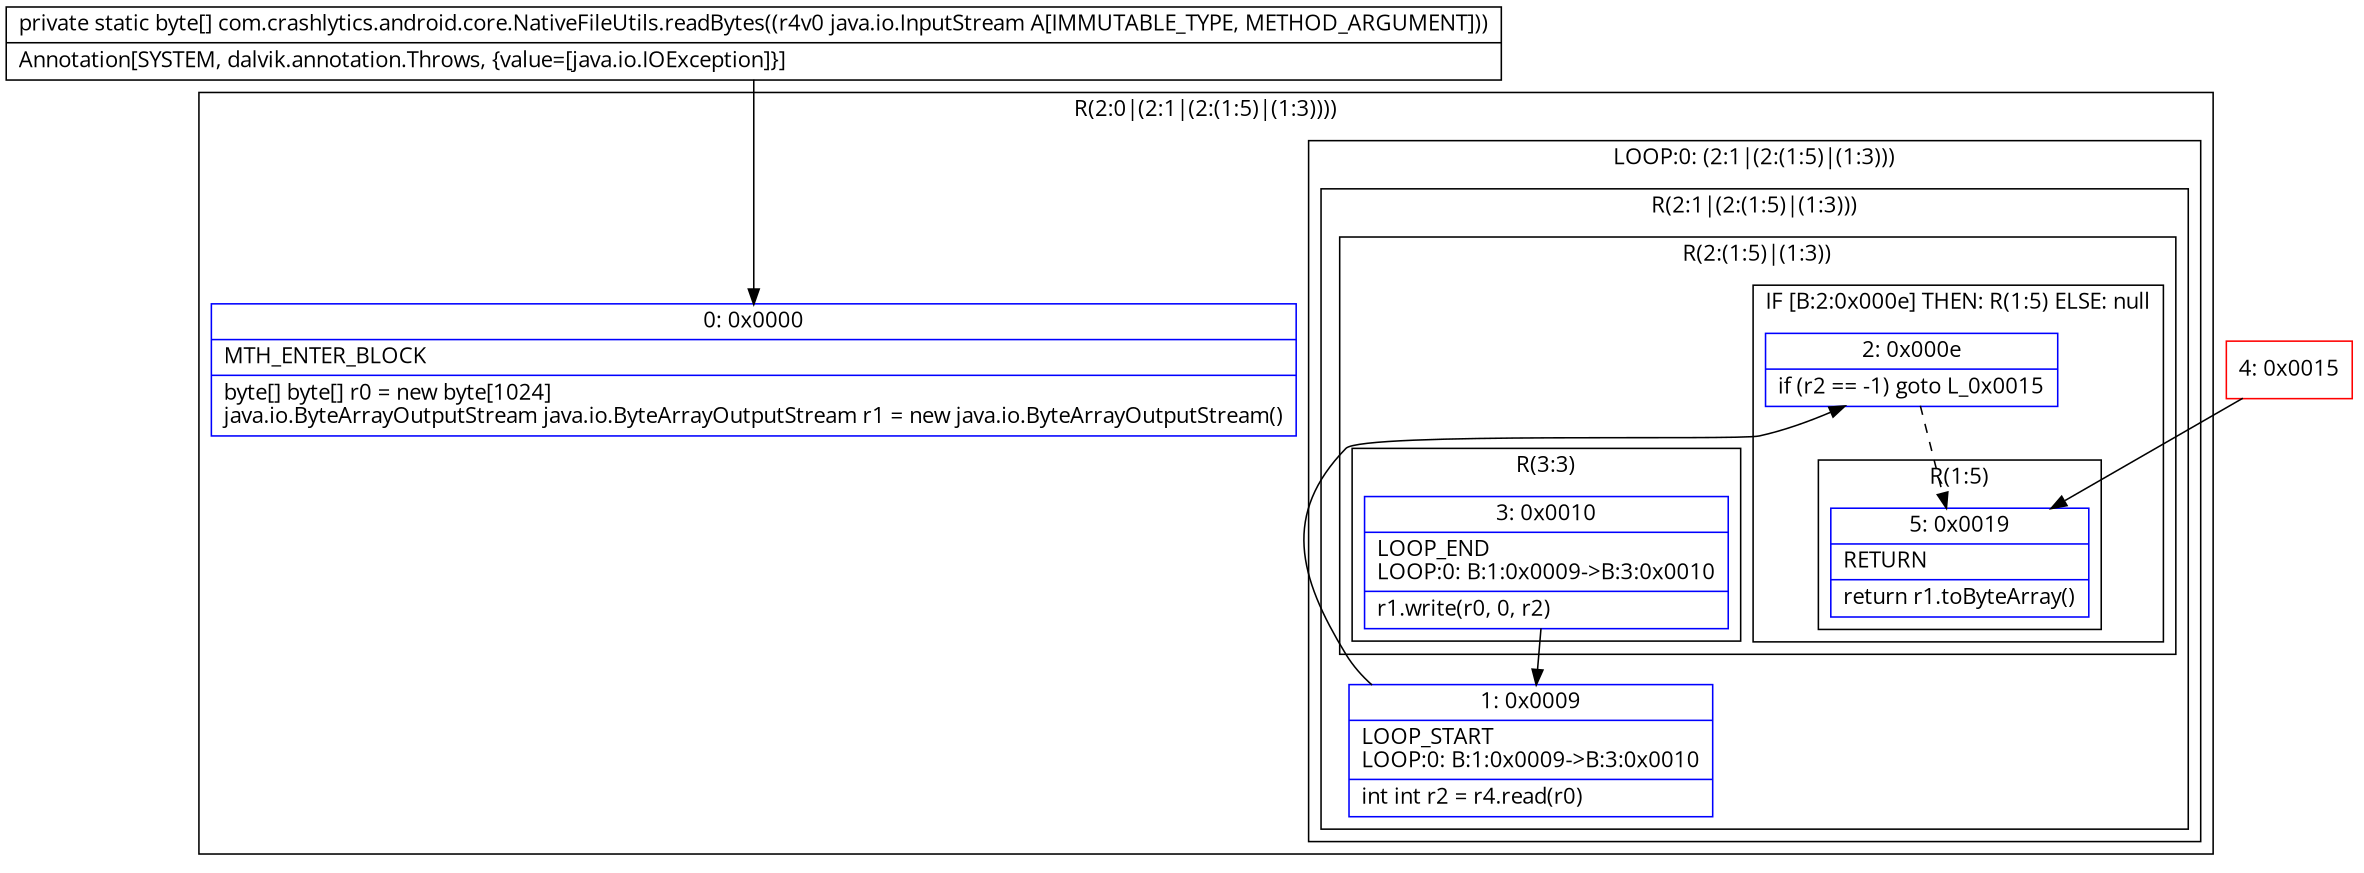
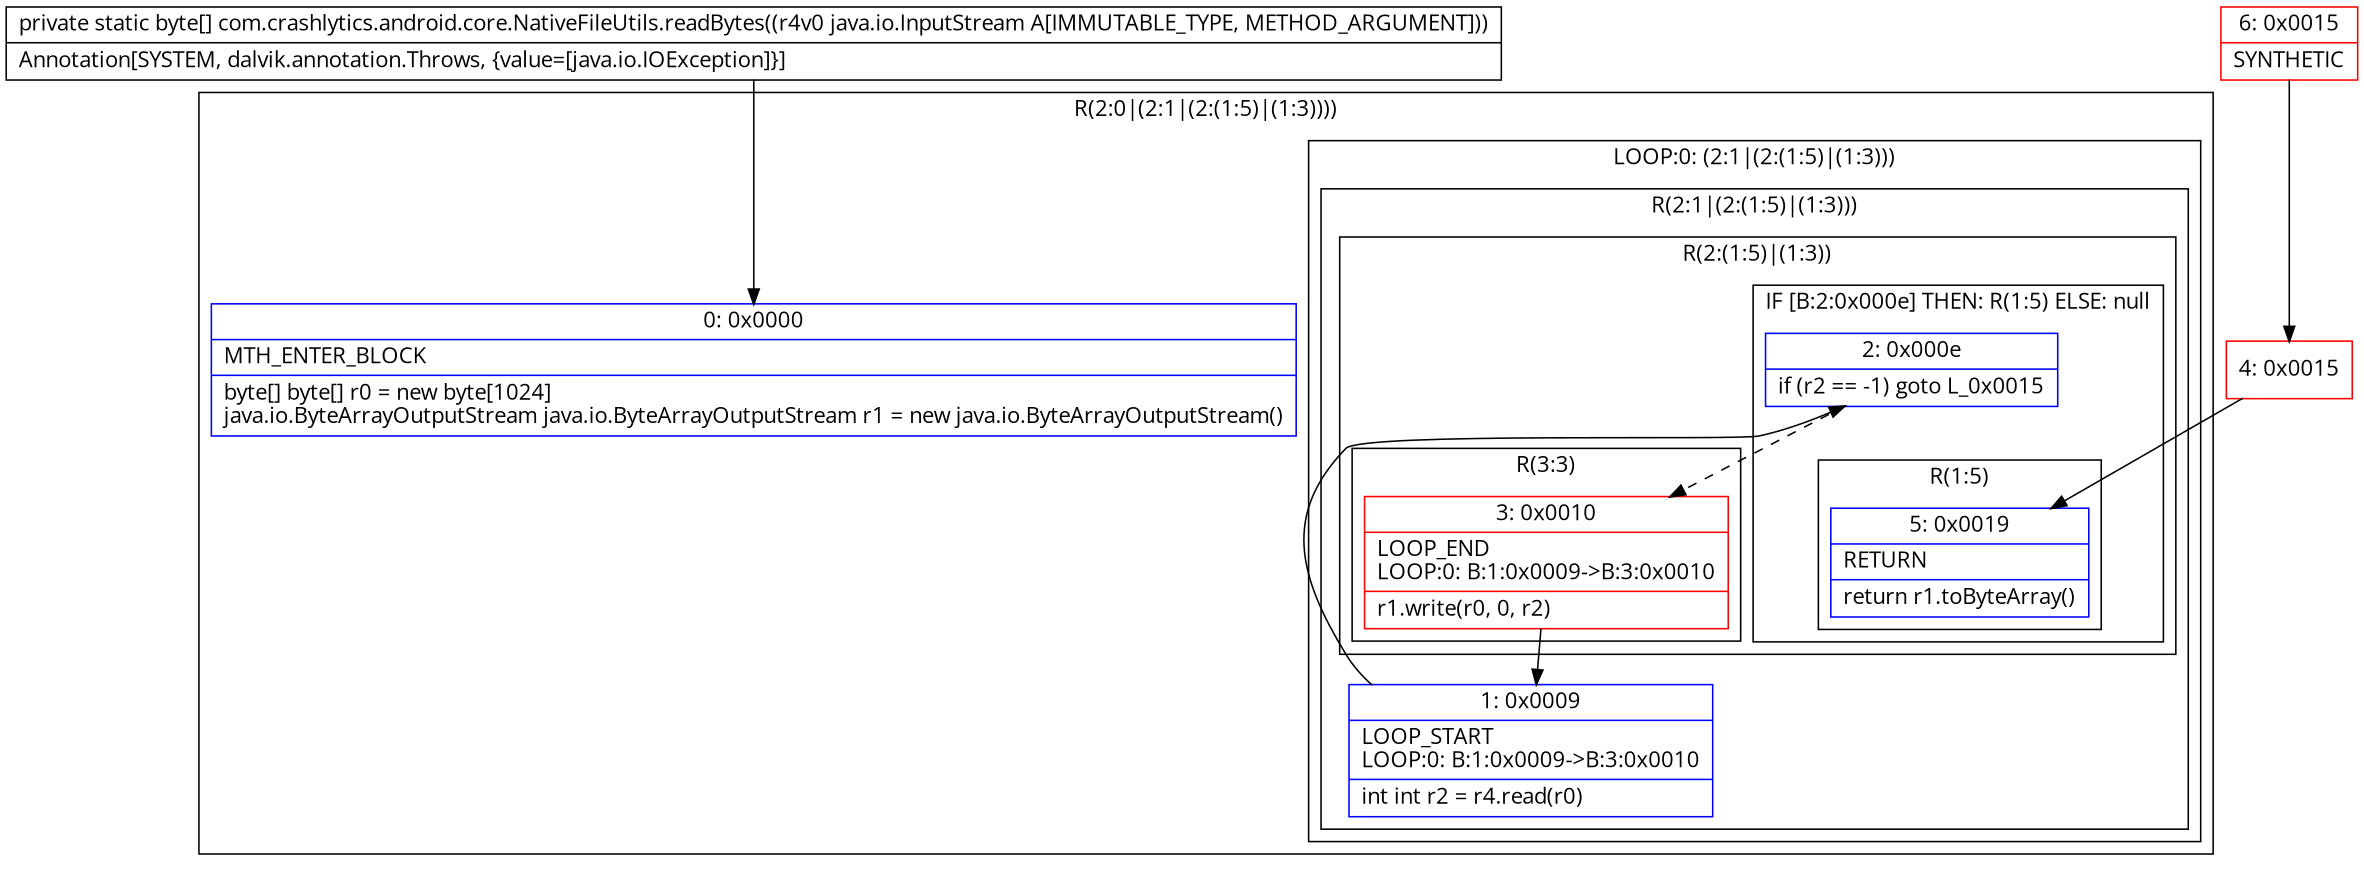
node "6: 0x0015": added
edge "2: 0x000e" -> "5: 0x0019": now "2: 0x000e" -> "3: 0x0010"
node "3: 0x0010": color blue -> red
